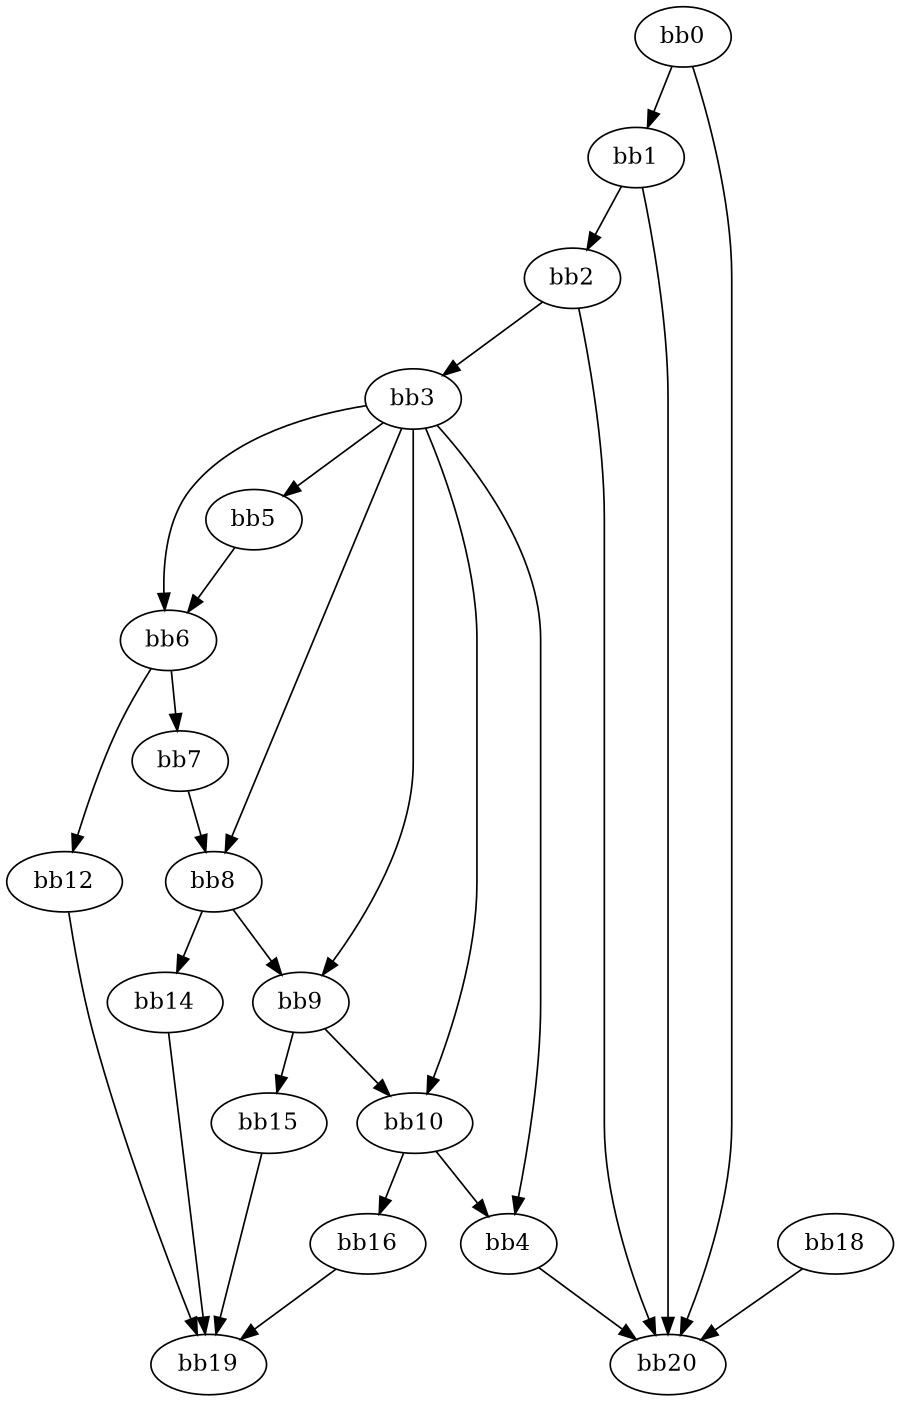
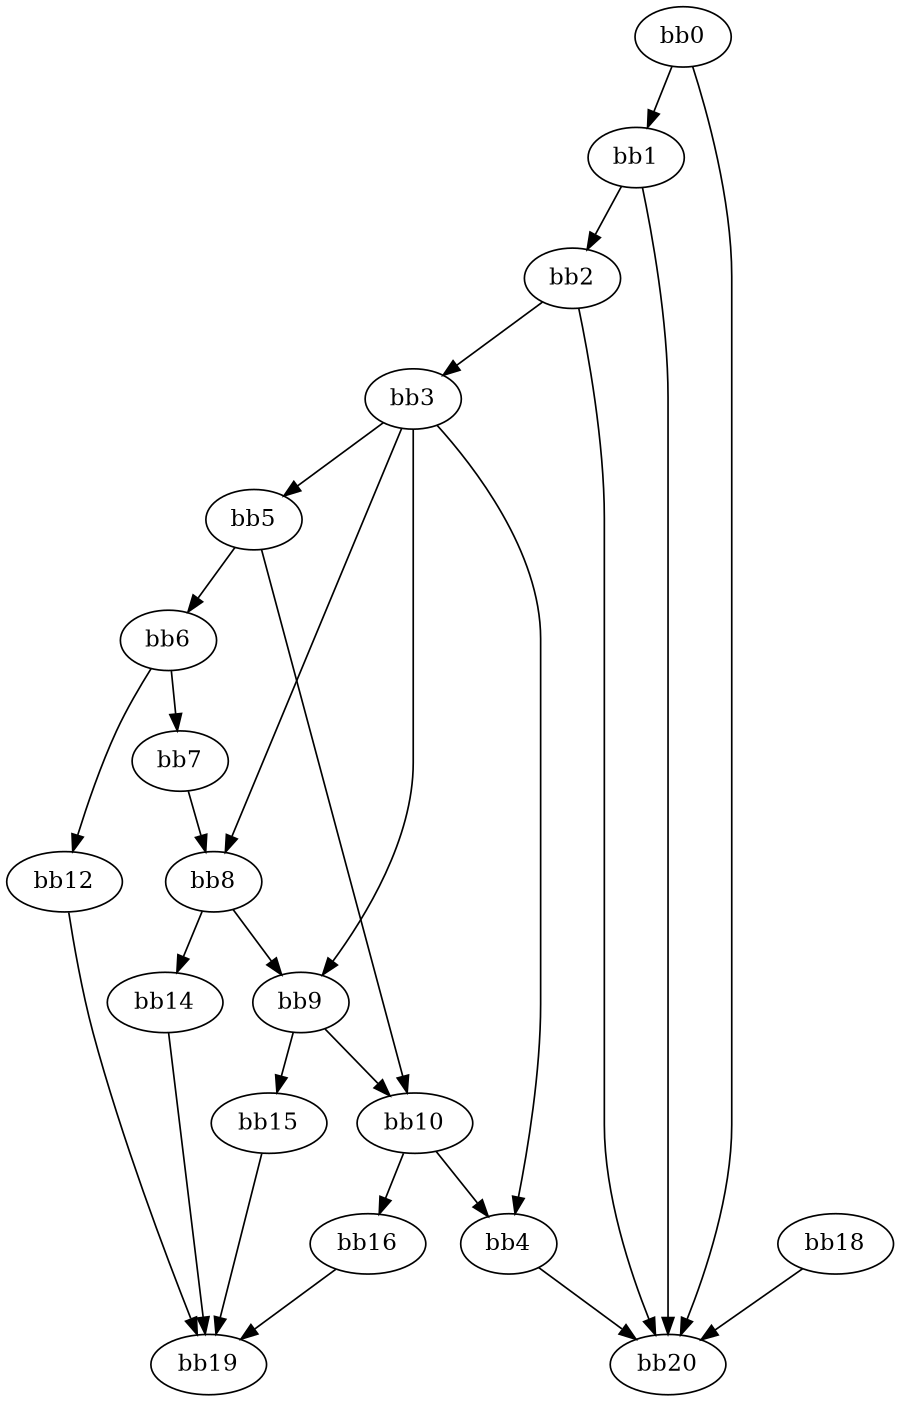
edge "bb3" -> "bb6": removed
edge "bb3" -> "bb10": now "bb5" -> "bb10"
